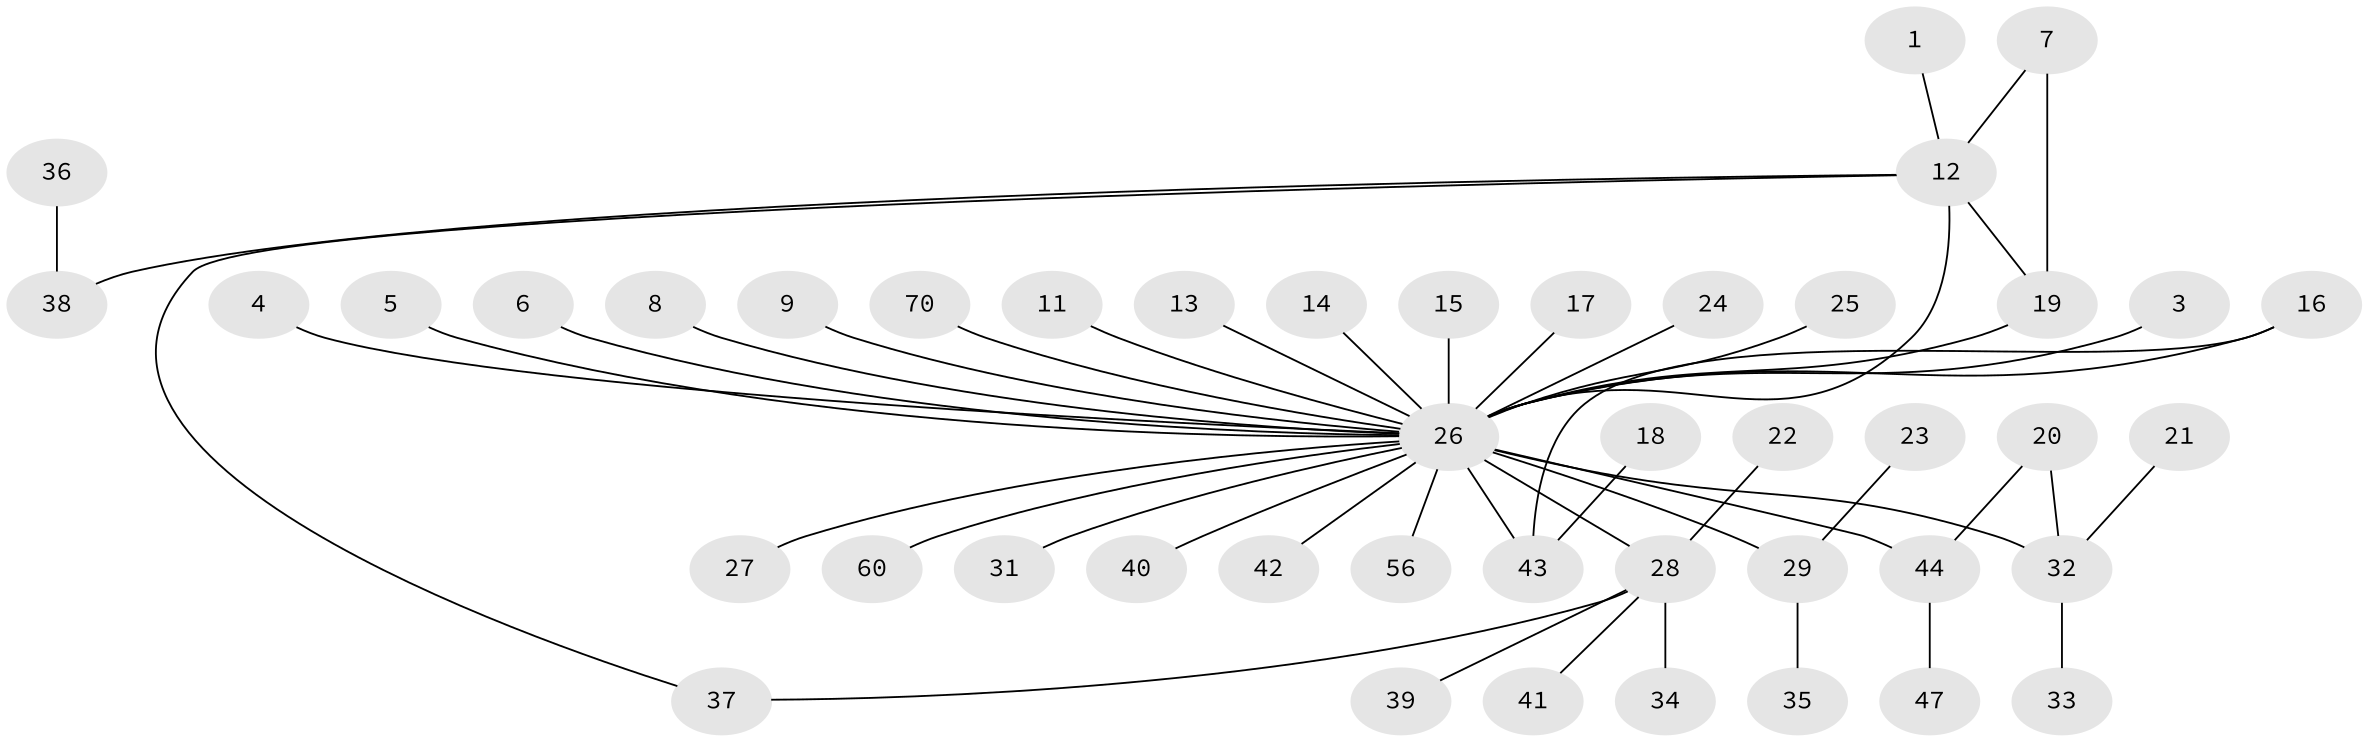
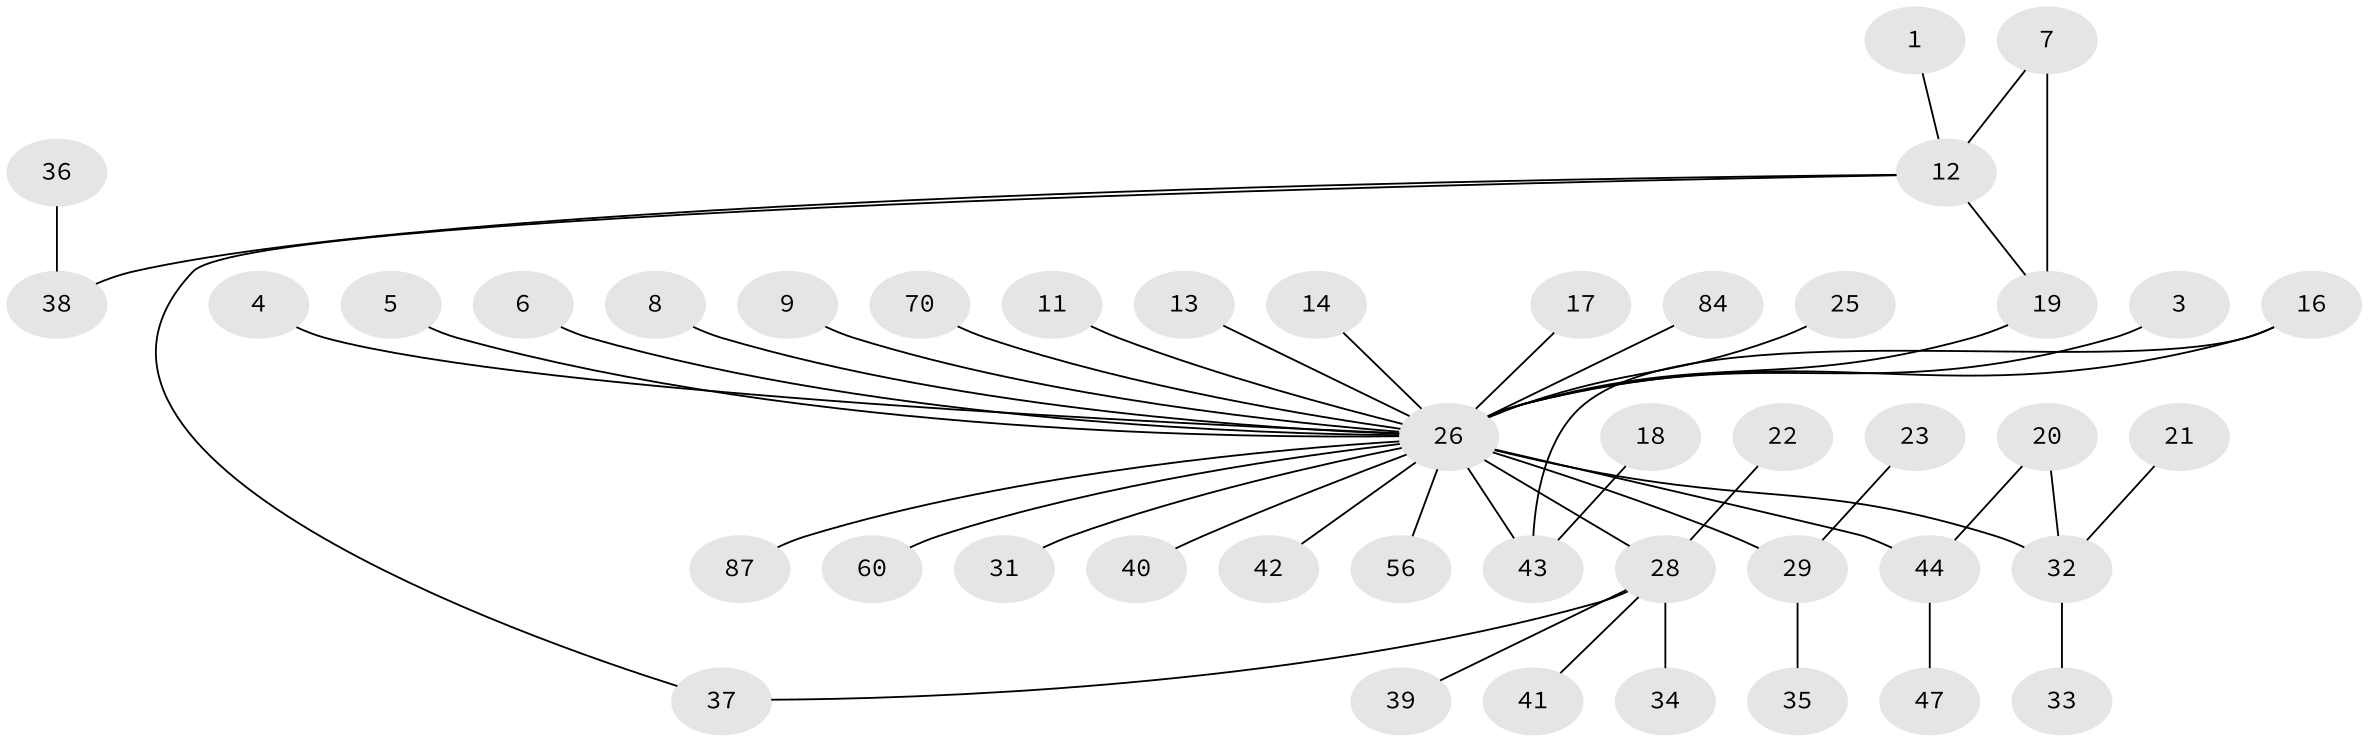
node "15": removed
node "24": label "24" -> "84"
edge "12" -- "26": removed
node "27": label "27" -> "87"
